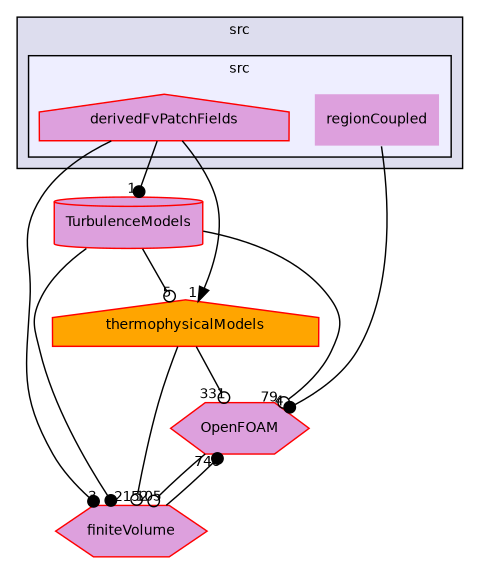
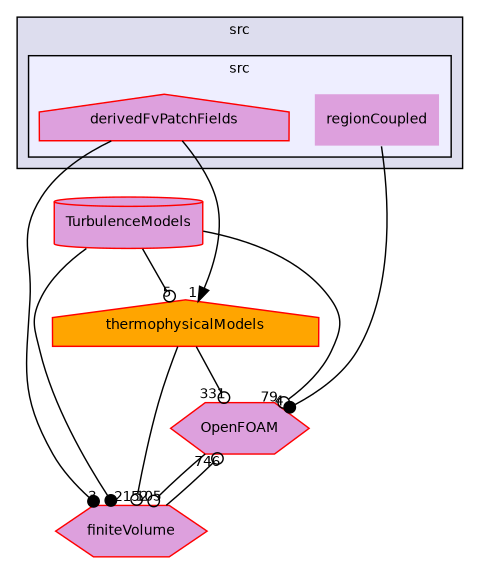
edge "derivedFvPatchFields" -> "TurbulenceModels": removed
edge "finiteVolume" -> "OpenFOAM": arrowhead dot -> odot
